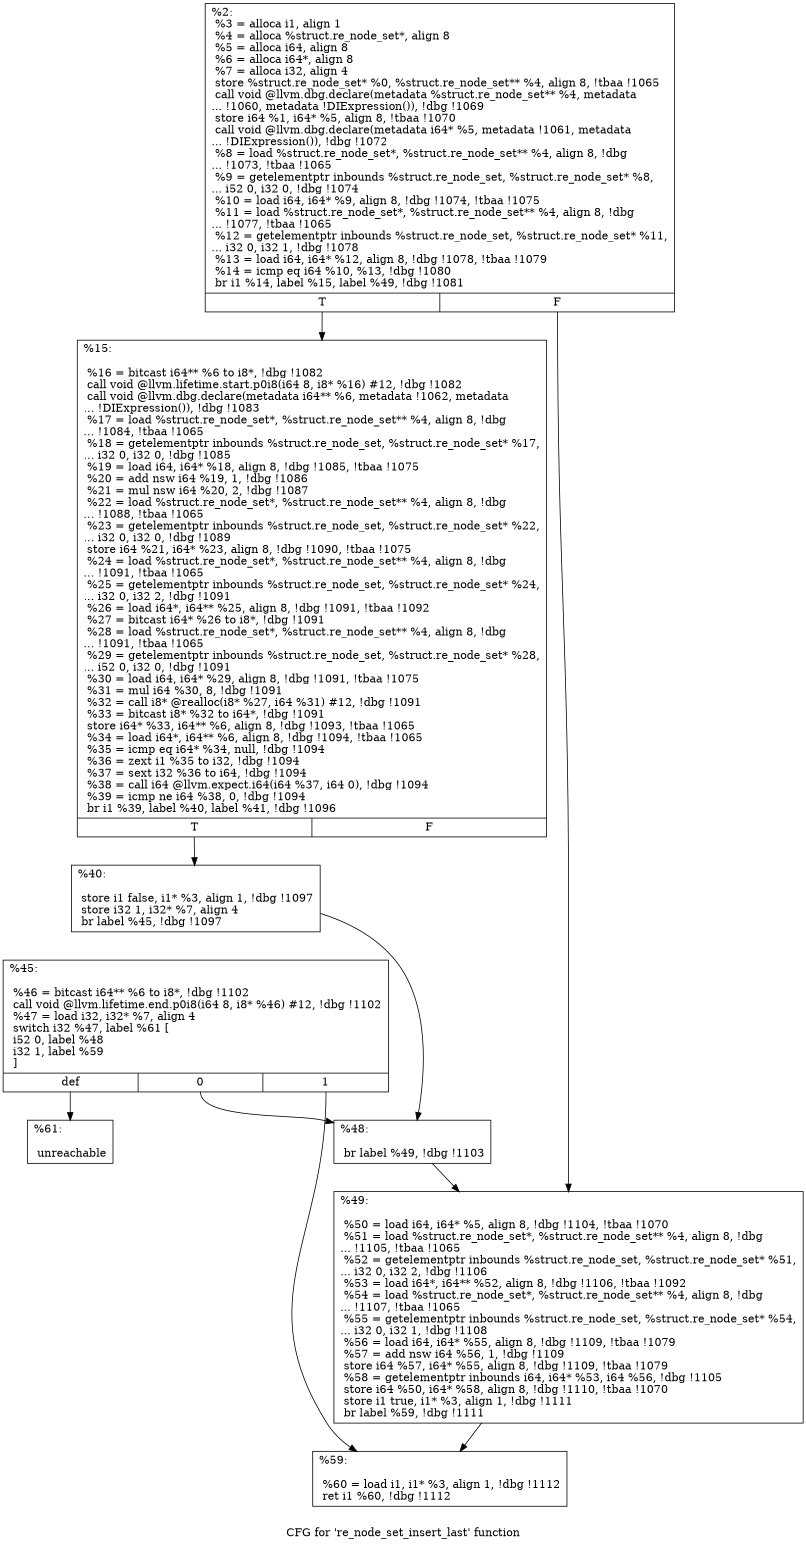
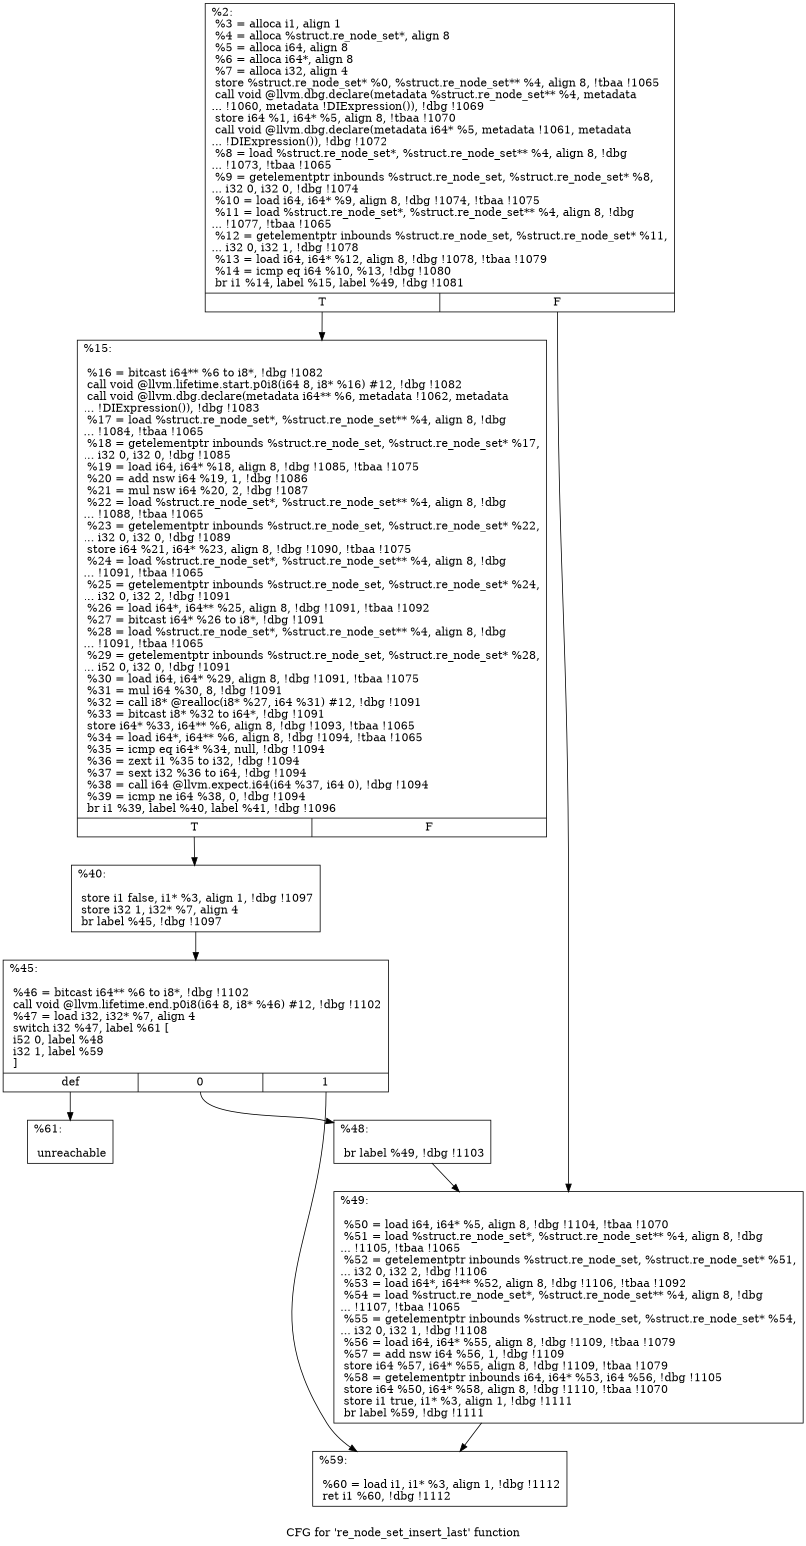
node "%2:": text "... i52 0, i32 0, !dbg !1074" -> "... i32 0, i32 0, !dbg !1074"
edge "%40:" -> "%48:": now "%40:" -> "%45:"
